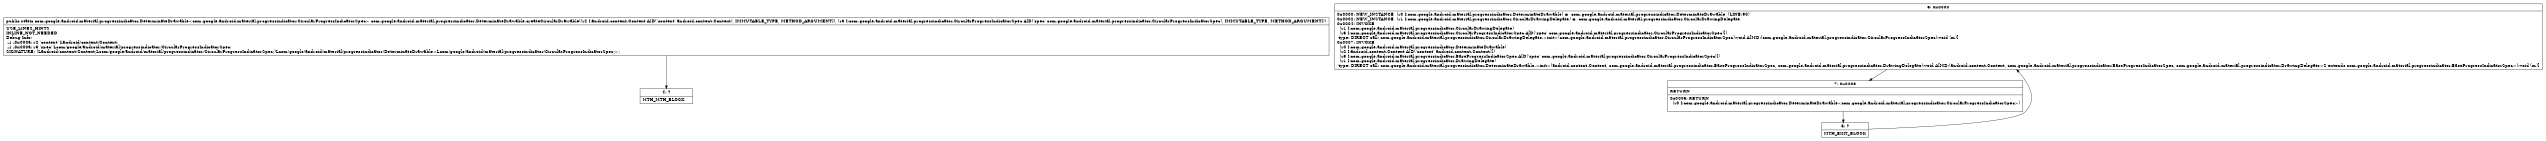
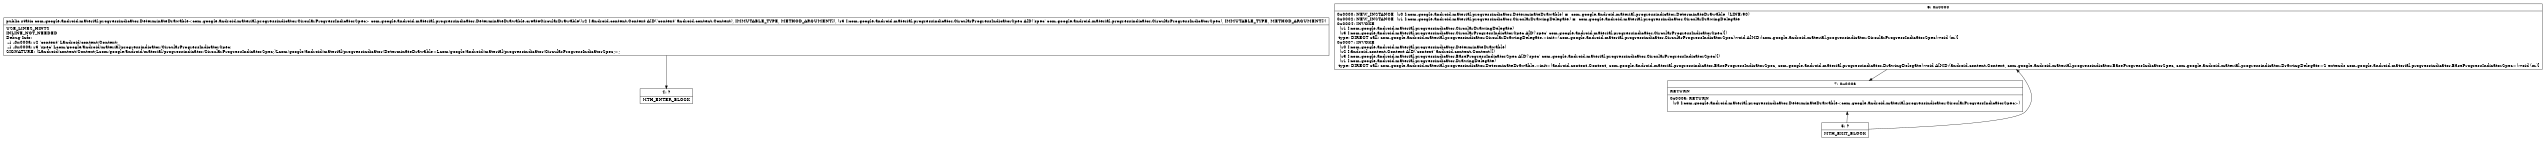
node "4: ?": text "MTH_MTH_BLOCK" -> "MTH_ENTER_BLOCK"
edge "7: 0x000a" -> "5: ?": reversed
